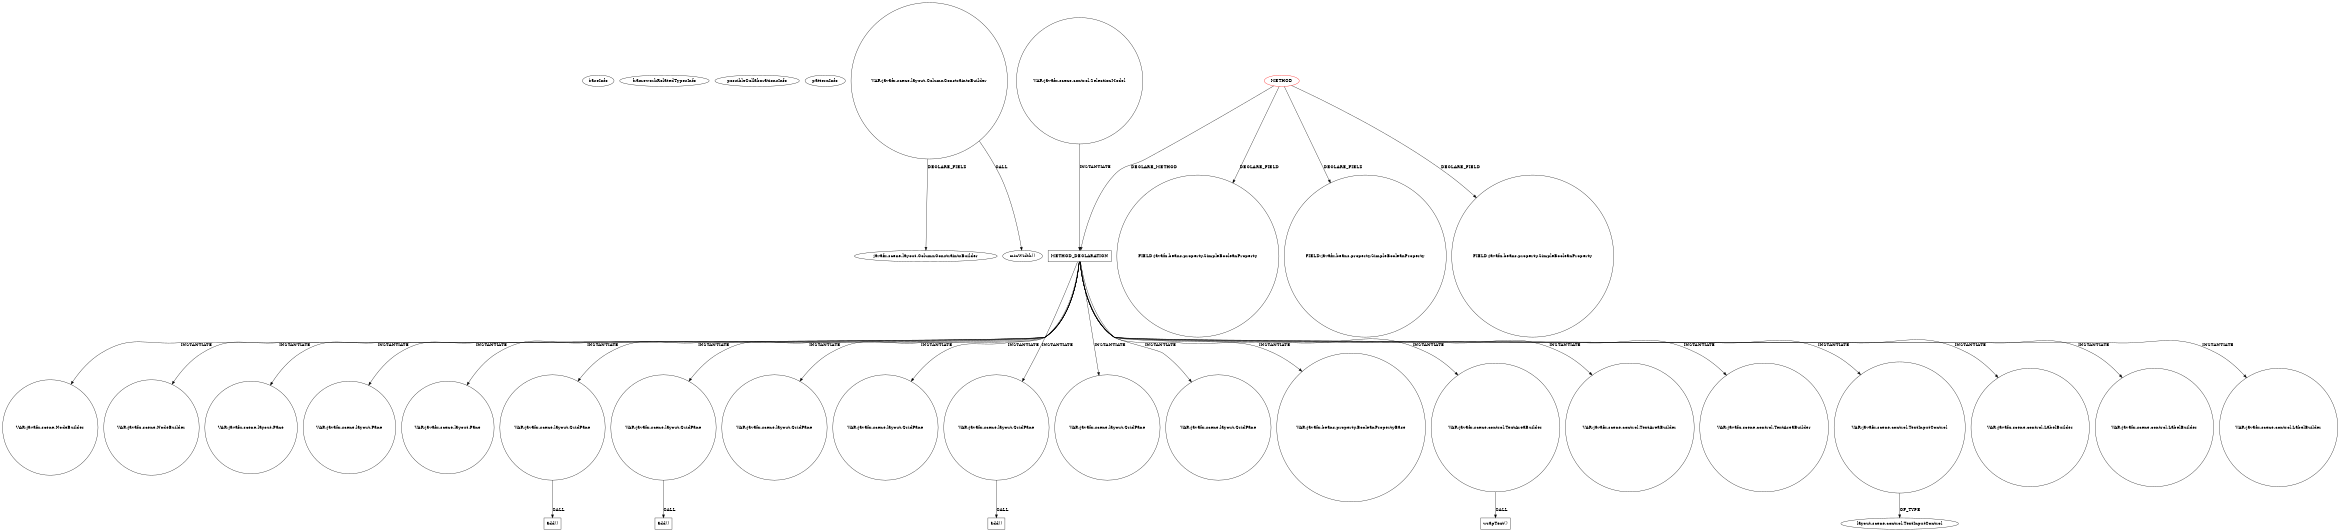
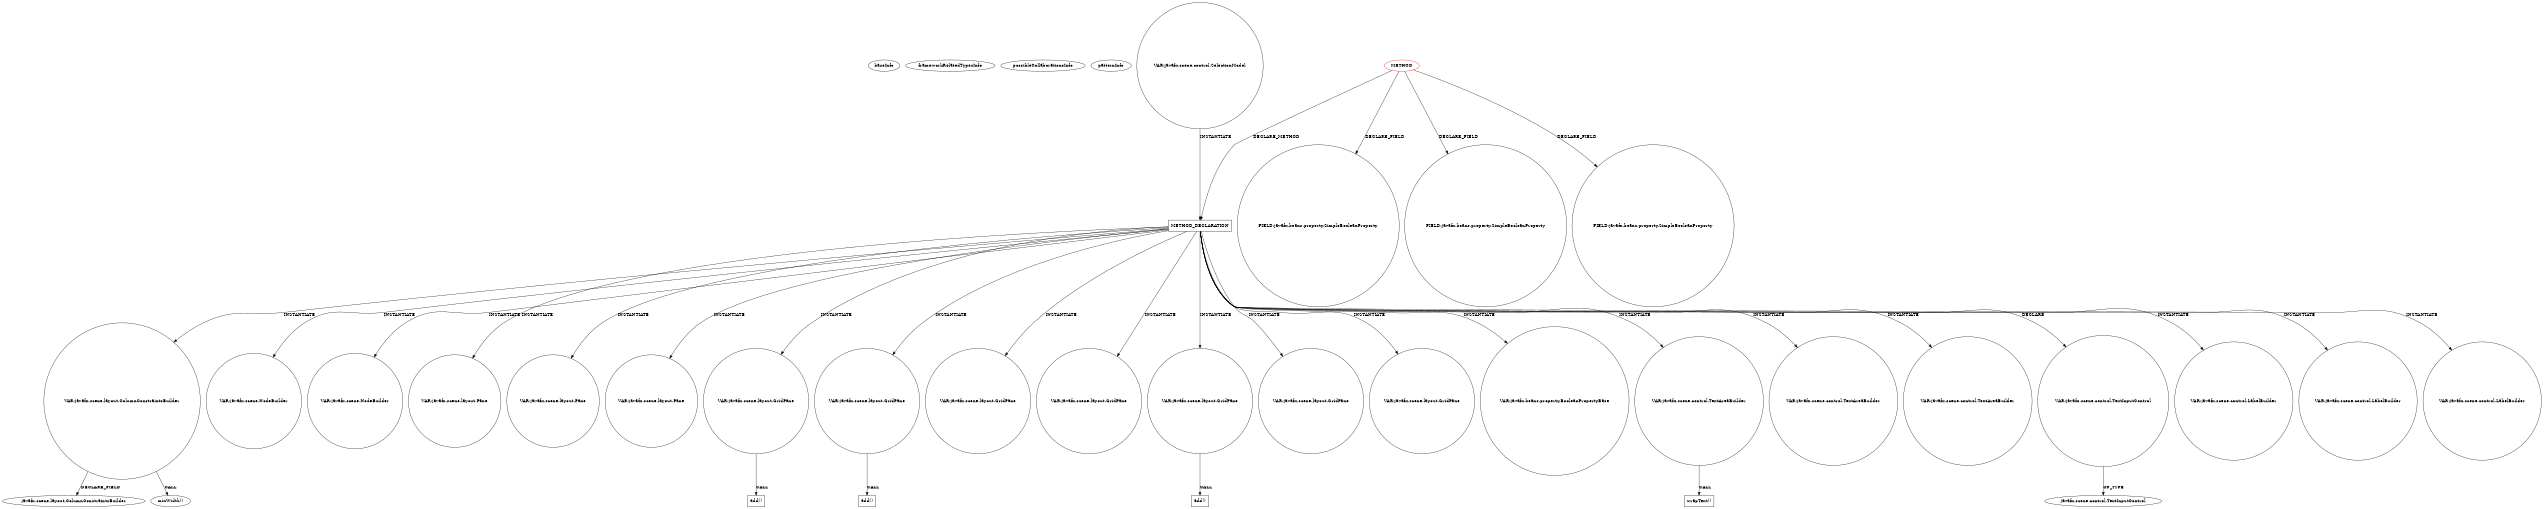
edge "METHOD_DECLARATION" -> "VAR:javafx.scene.layout.ColumnConstraintsBuilder": added, label "INSTANTIATE"
edge "METHOD_DECLARATION" -> "VAR:javafx.scene.control.TextInputControl": label "INSTANTIATE" -> "DECLARE"
node "layout.scene.control.TextInputControl": label "layout.scene.control.TextInputControl" -> "javafx.scene.control.TextInputControl"
